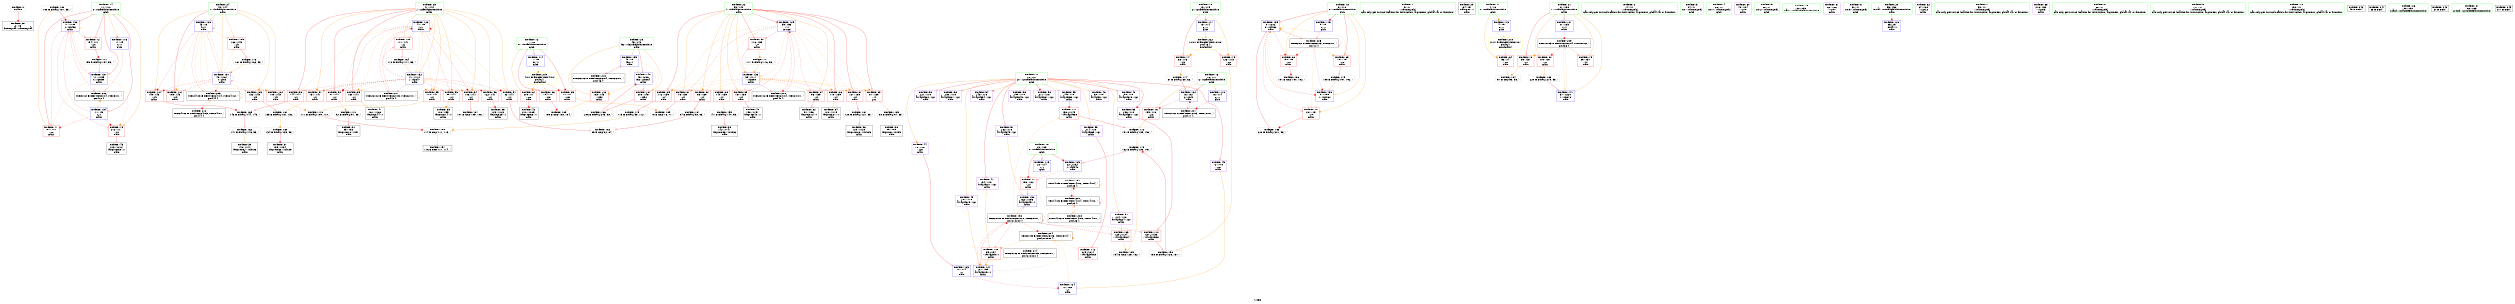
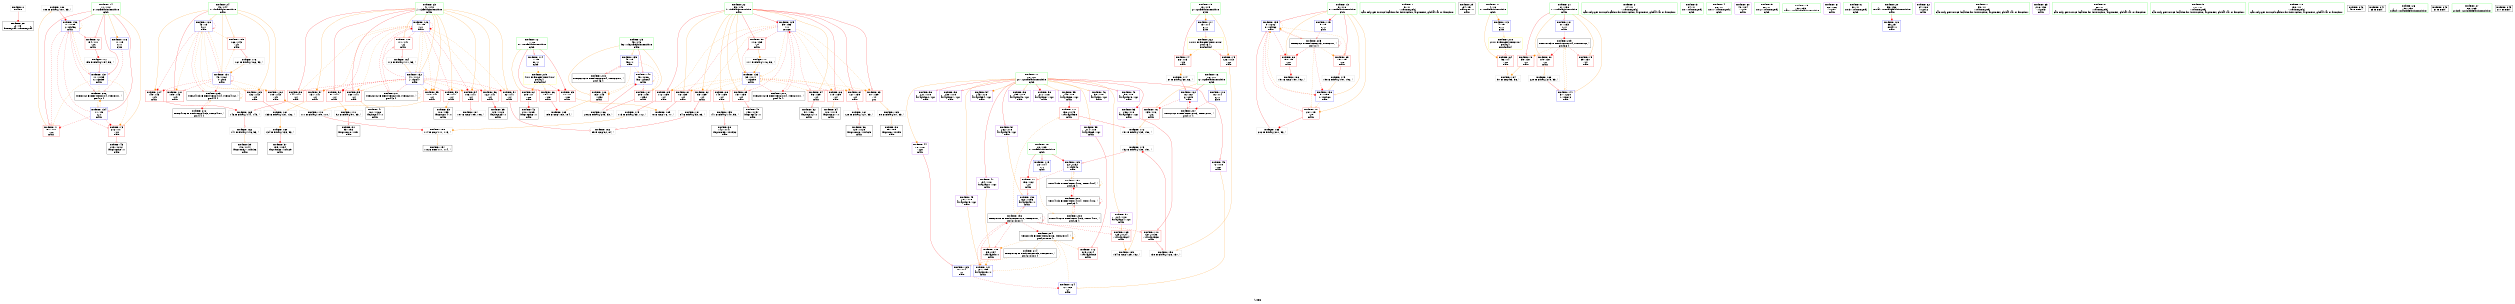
edge "NodeID: 102" -> "NodeID: 178": reversed
